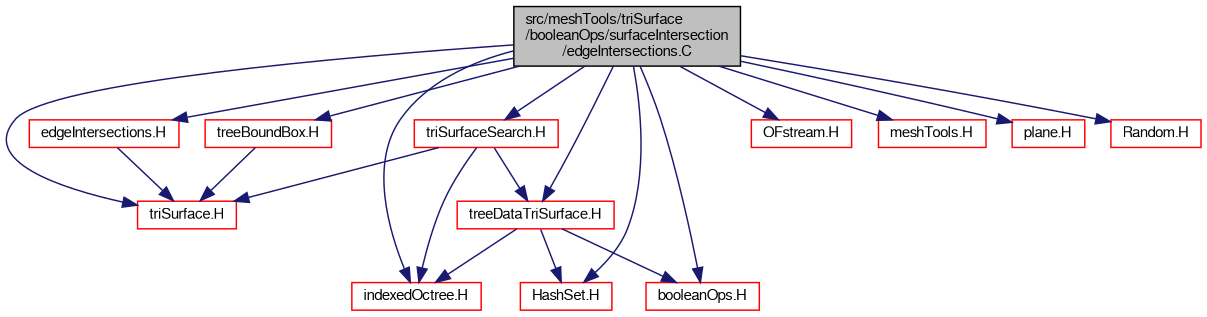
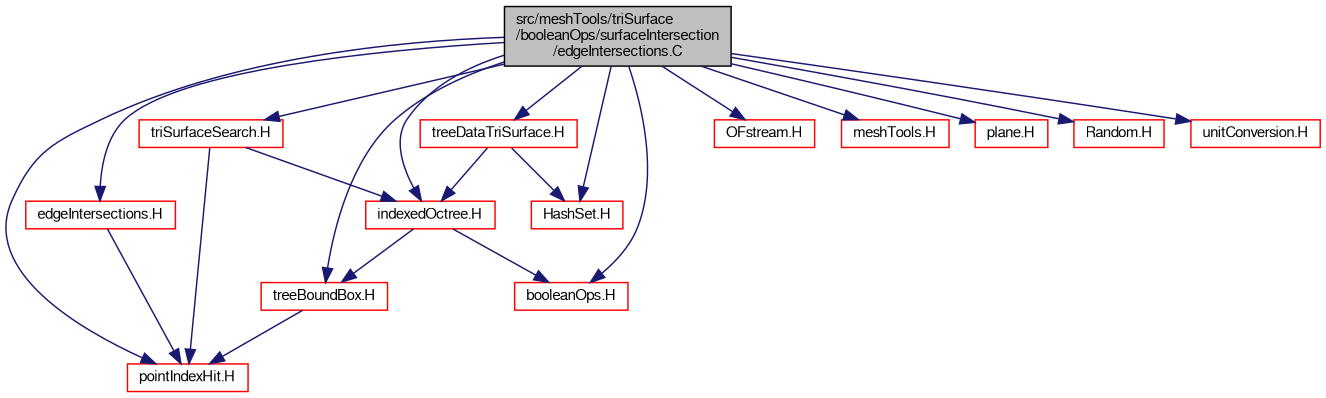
node "unitConversion.H": added
edge "triSurfaceSearch.H" -> "treeDataTriSurface.H": removed
node "triSurface.H": label "triSurface.H" -> "pointIndexHit.H"
edge "treeDataTriSurface.H" -> "booleanOps.H": now "indexedOctree.H" -> "booleanOps.H"
edge "indexedOctree.H" -> "treeBoundBox.H": added
